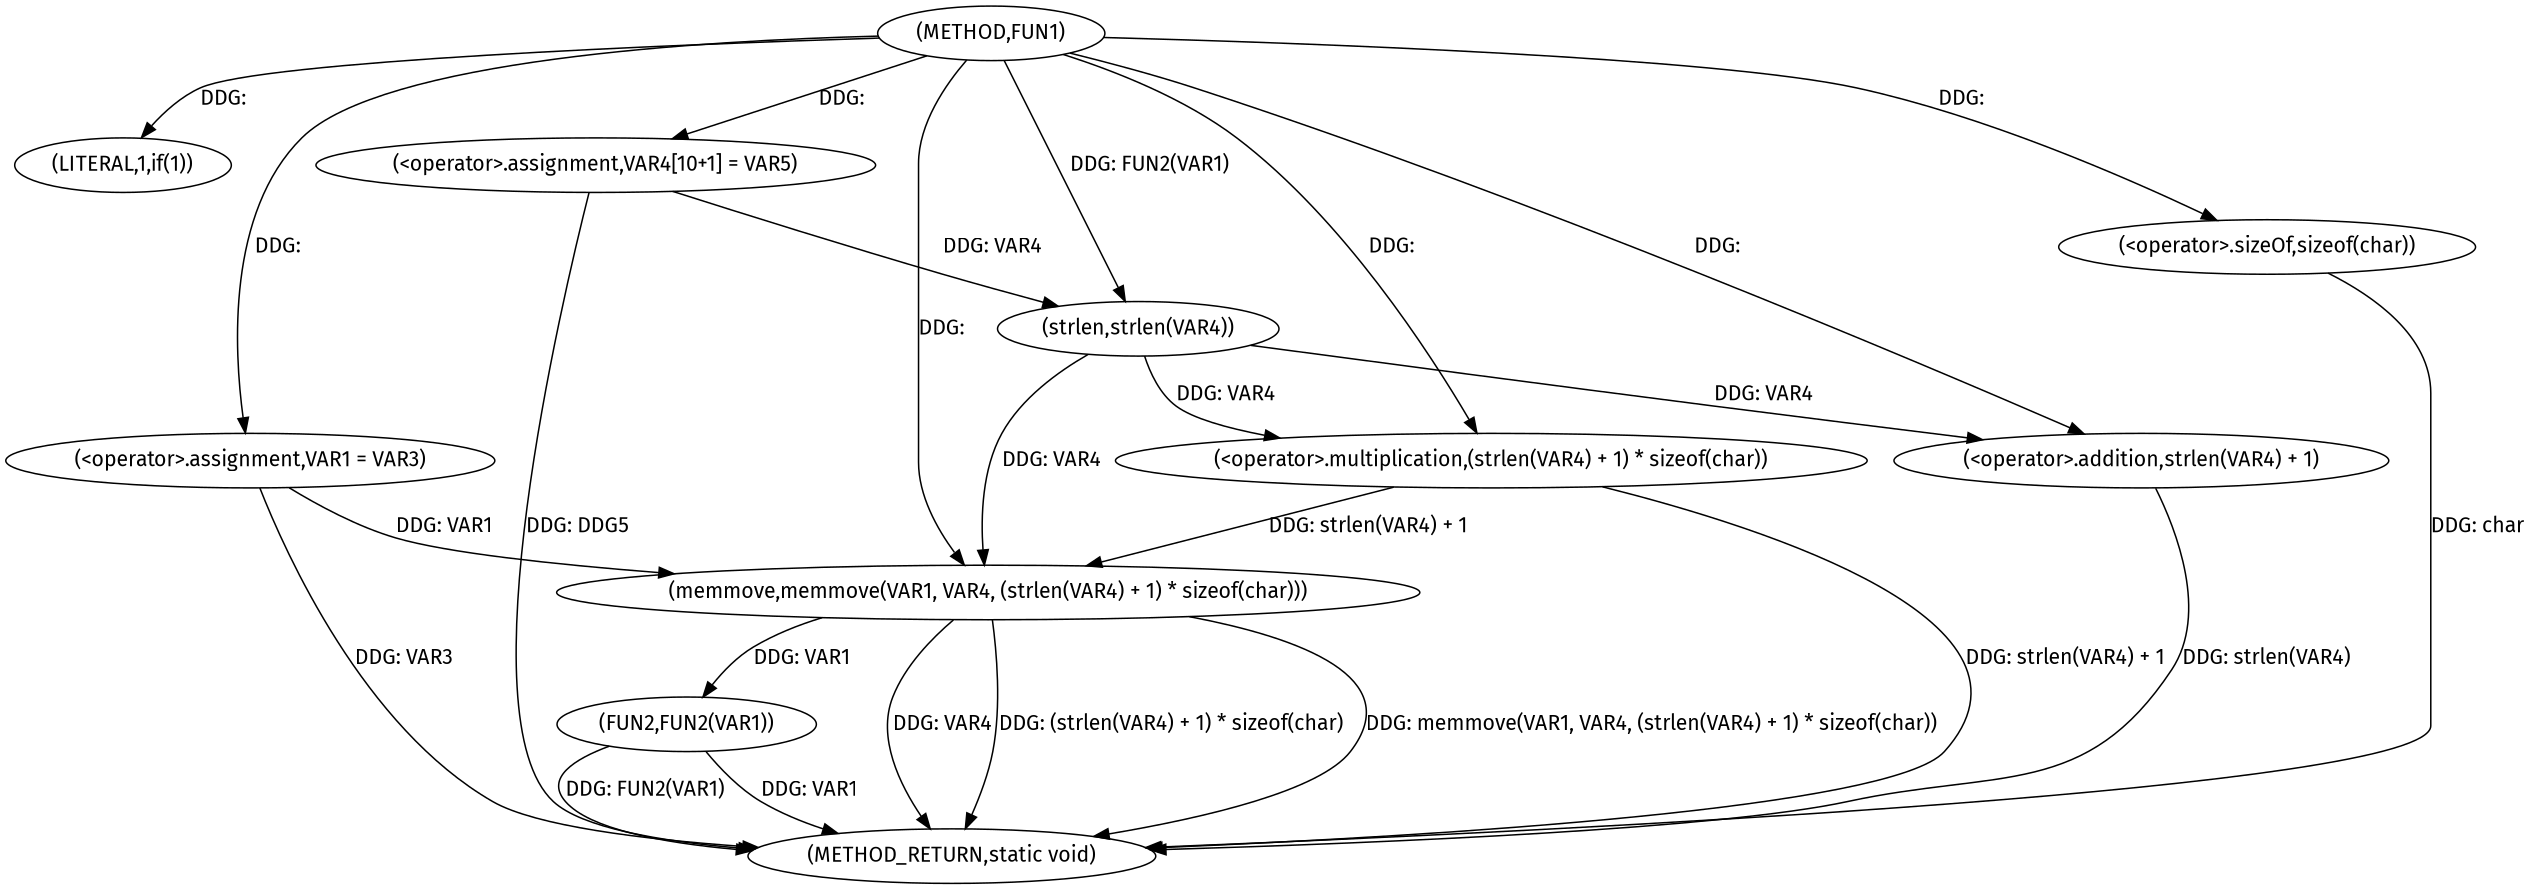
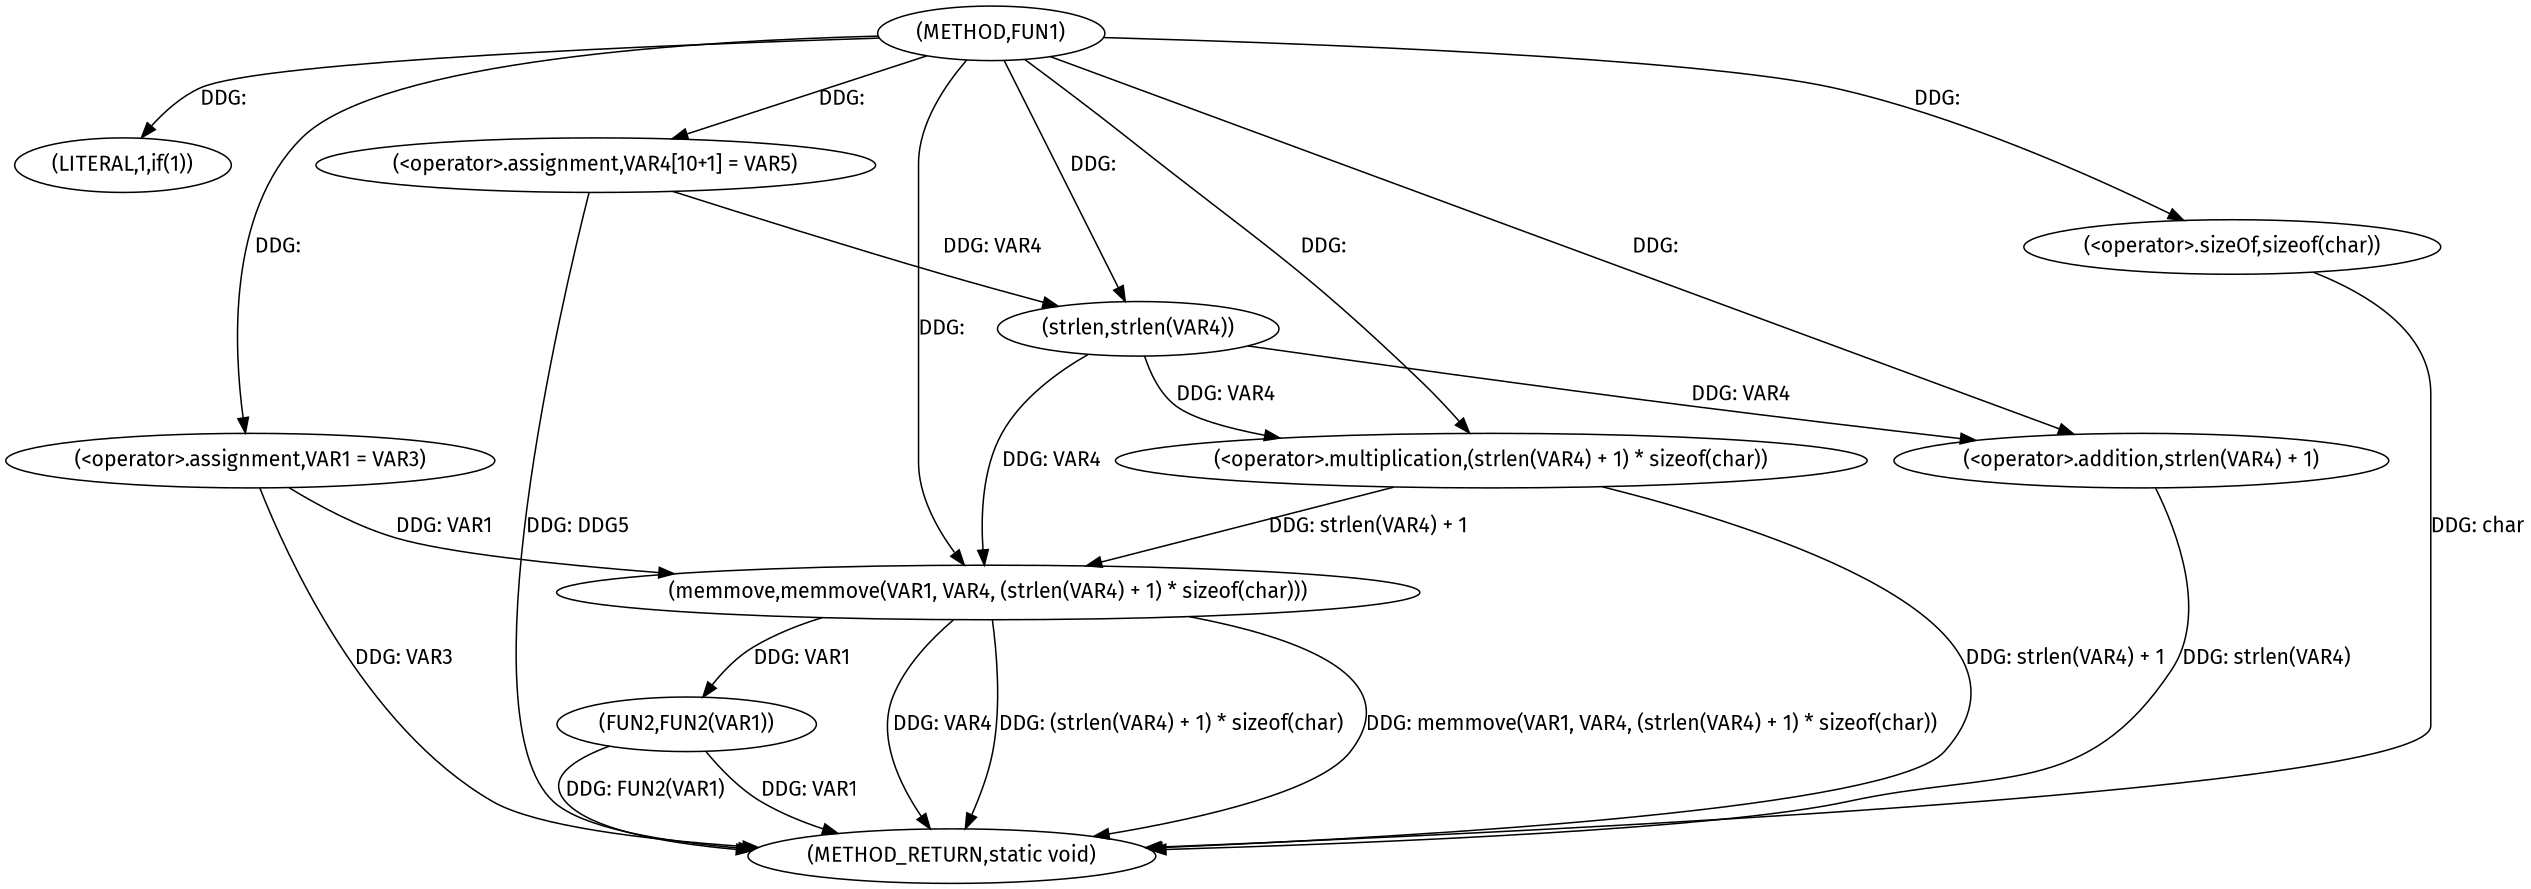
edge "(METHOD,FUN1)" -> "(strlen,strlen(VAR4))": label "DDG: FUN2(VAR1)" -> "DDG: "
